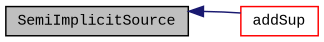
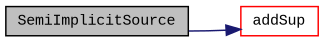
edge "addSup" -> "SemiImplicitSource": reversed
